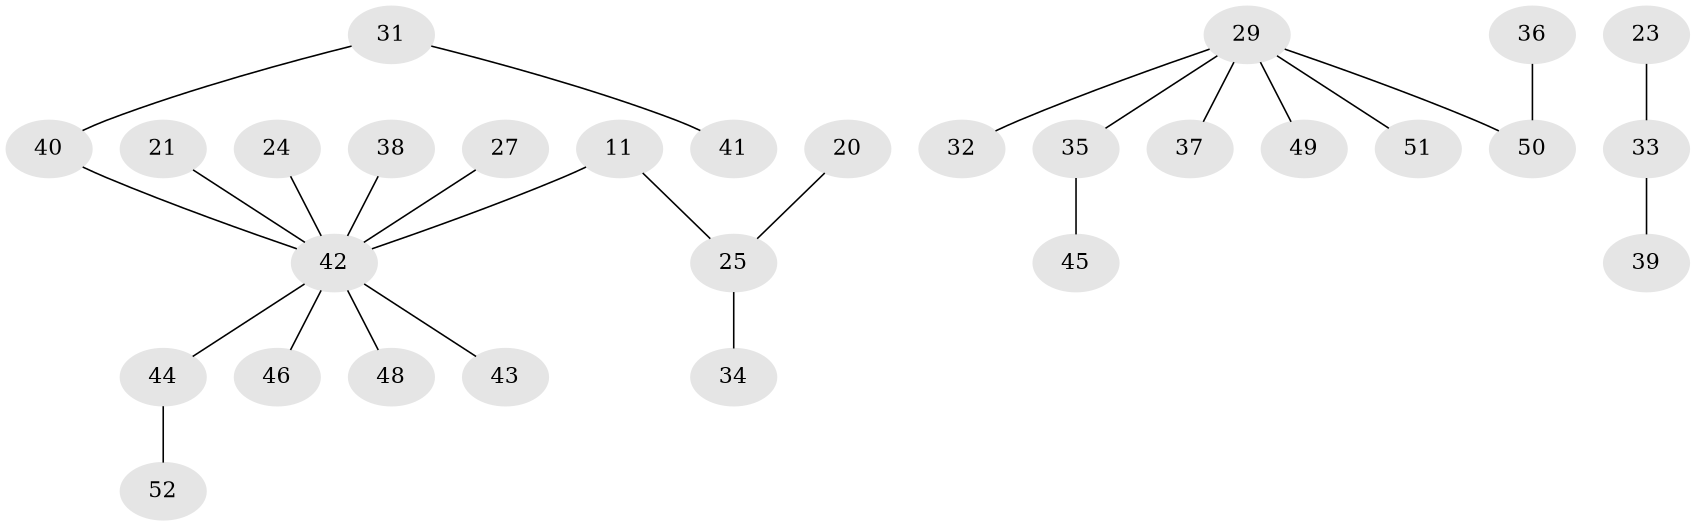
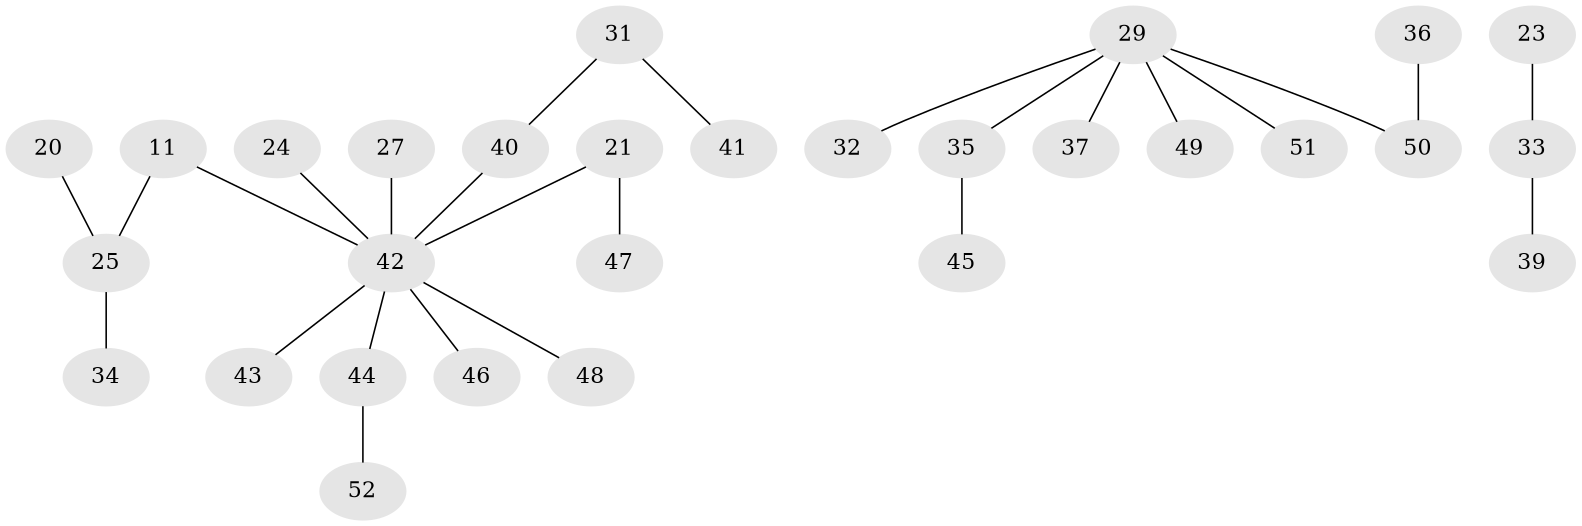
node "38": removed
node "47": added
